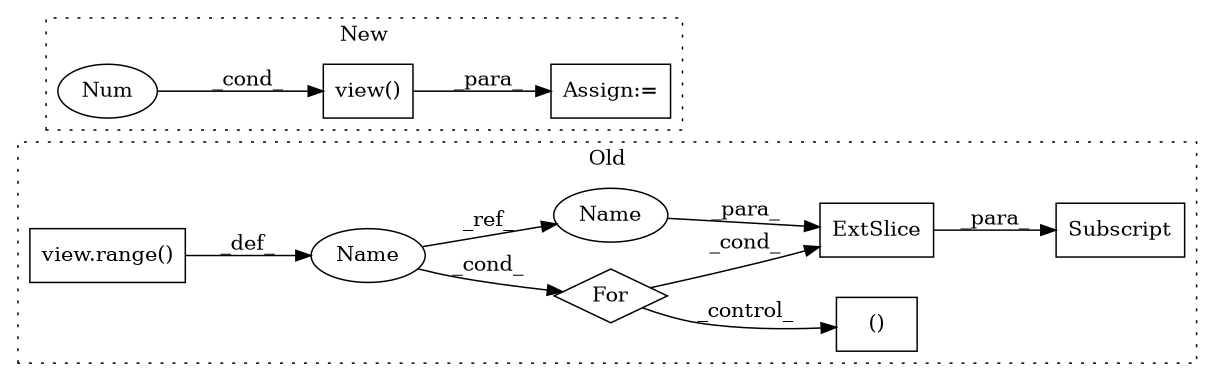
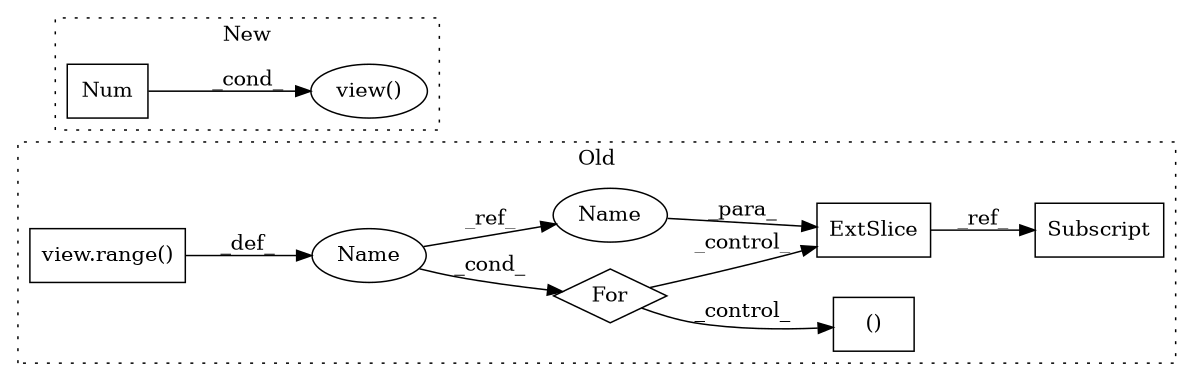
node "Num": shape ellipse -> box
node "view()": shape box -> ellipse
node "Assign:=": removed
edge "ExtSlice" -> "Subscript": label "_para_" -> "_ref_"
edge "For" -> "ExtSlice": label "_cond_" -> "_control_"
